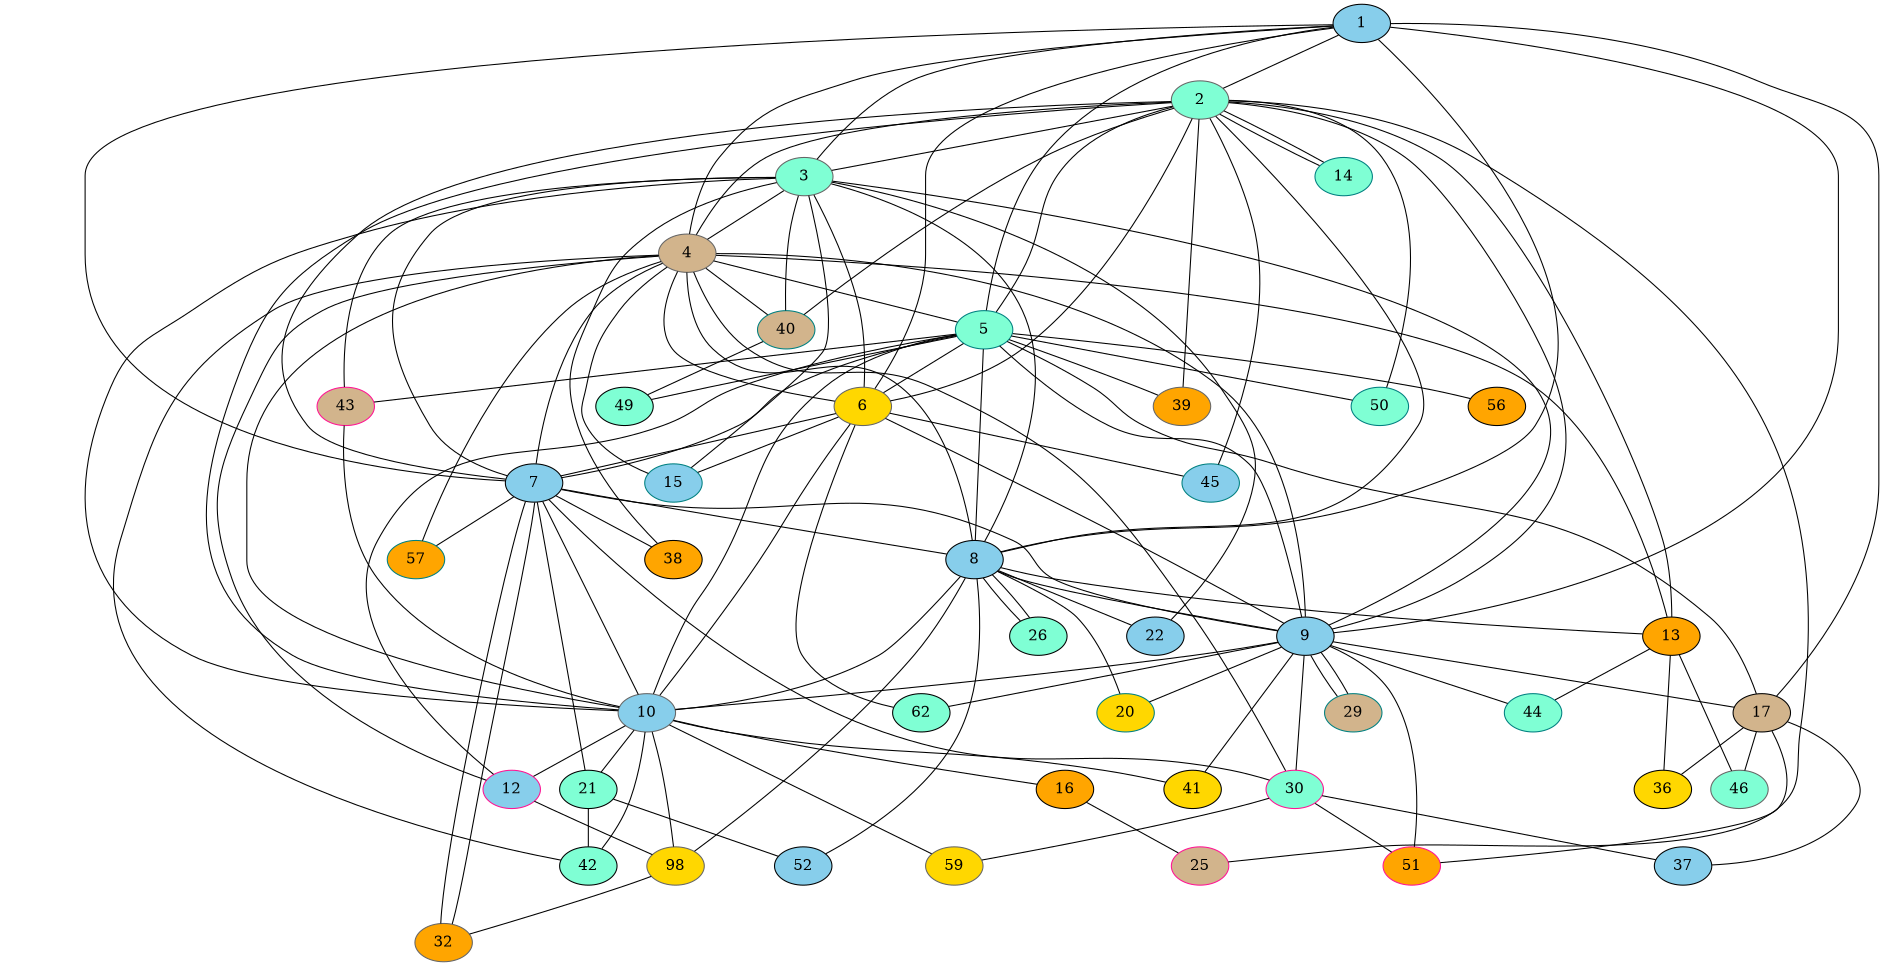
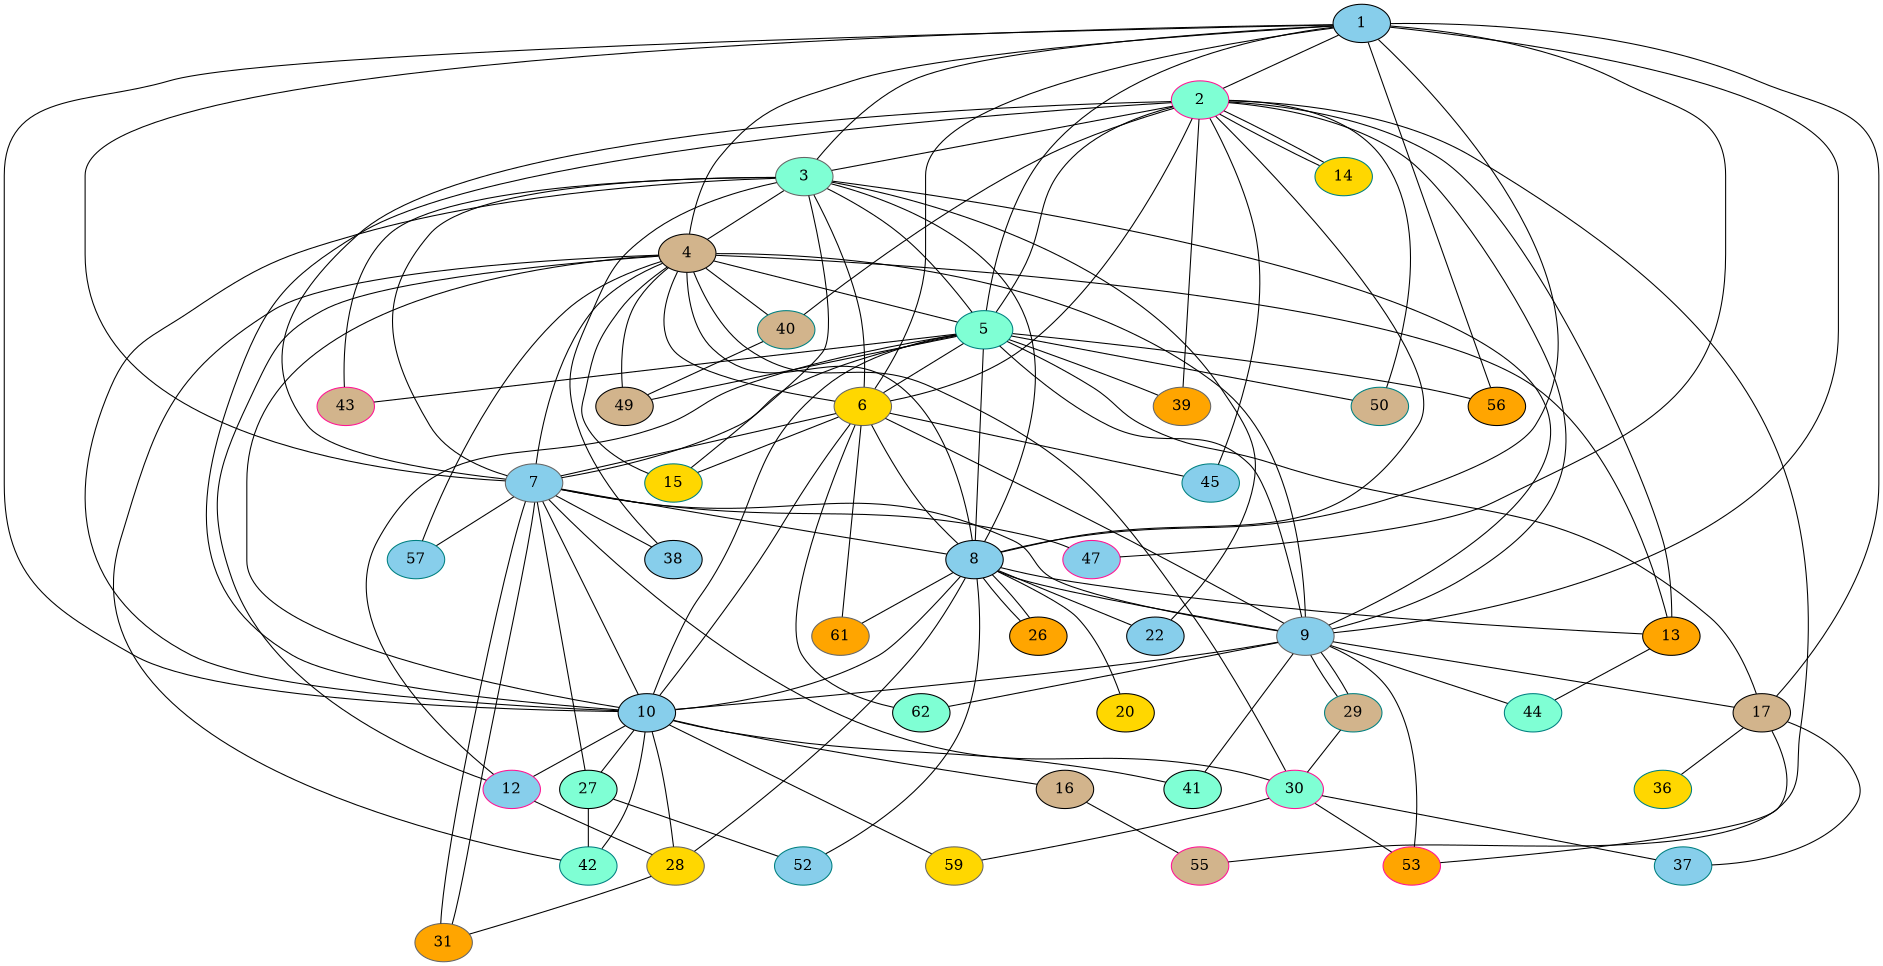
node "2": color gray40 -> deeppink
edge "2" -- "4": now "49" -- "4"
node "14": fillcolor aquamarine -> gold
edge "1" -- "56": added
edge "3" -- "40": now "3" -- "5"
node "4": color gray40 -> black
node "49": fillcolor aquamarine -> tan
node "50": fillcolor aquamarine -> tan
node "7": color black -> gray40
node "15": fillcolor skyblue -> gold
edge "6" -- "8": added
node "57": fillcolor orange -> skyblue
node "38": fillcolor orange -> skyblue
node "47": added
edge "43" -- "10": now "1" -- "10"
node "61": added
node "26": fillcolor aquamarine -> orange
node "9": color black -> gray40
edge "9" -- "20": removed
node "10": color gray40 -> black
node "20": color teal -> black
edge "9" -- "30": now "29" -- "30"
edge "13" -- "36": removed
node "21": label "21" -> "27"
node "16": fillcolor orange -> tan
node "41": fillcolor gold -> aquamarine
node "36": color black -> teal
node "46": removed
node "42": color black -> teal
node "98": label "98" -> "28"
node "52": color black -> teal
node "25": label "25" -> "55"
node "51": label "51" -> "53"
node "37": color black -> teal
node "32": label "32" -> "31"
